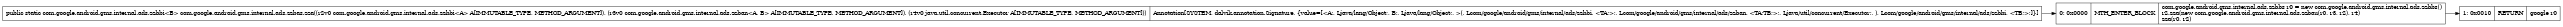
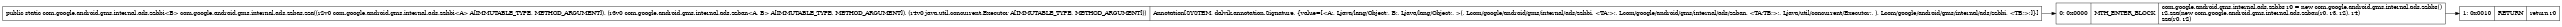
node "1: 0x0010": text "google r0" -> "return r0"
